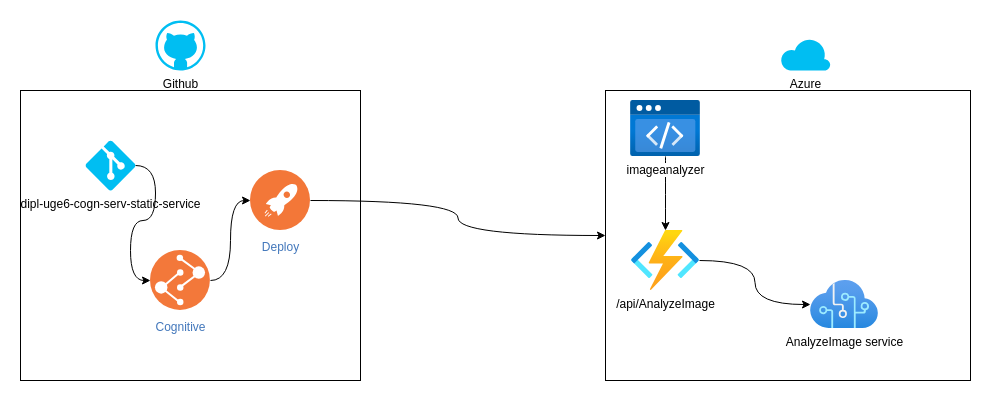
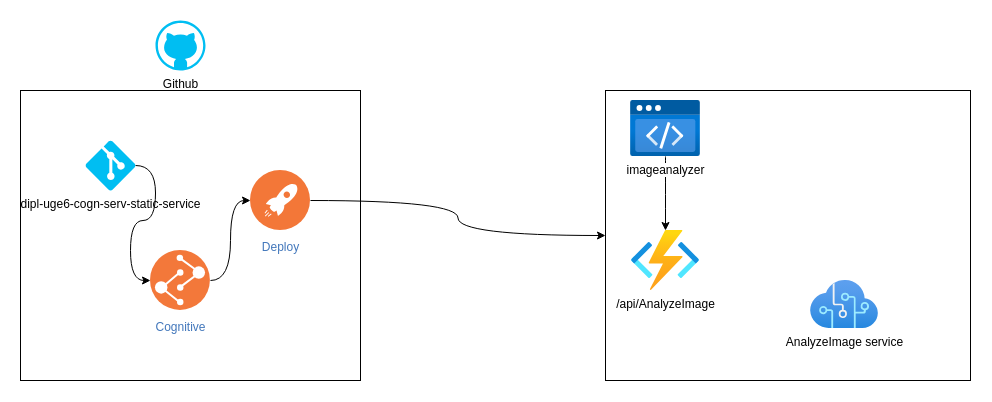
node "Azure": removed
edge "/api/AnalyzeImage" -> "AnalyzeImage service": removed
